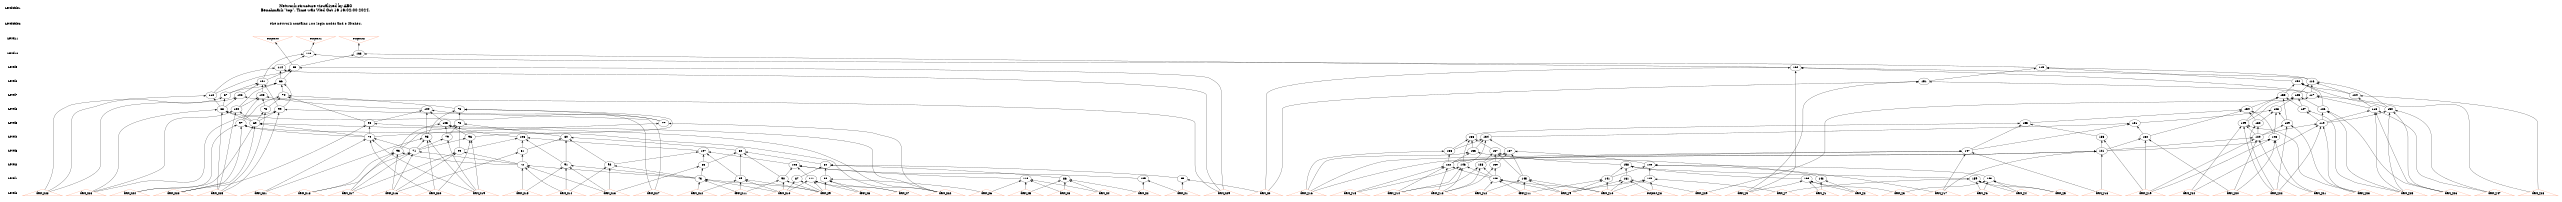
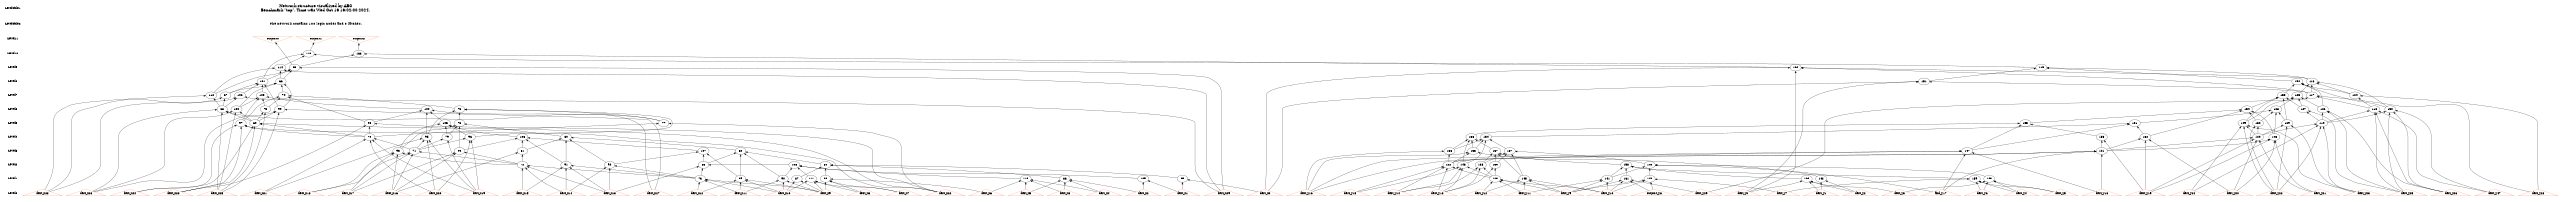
edge "108" -> "107": now "108" -> "83"
node "dest_y17": label "dest_y17" -> "and_y17"
